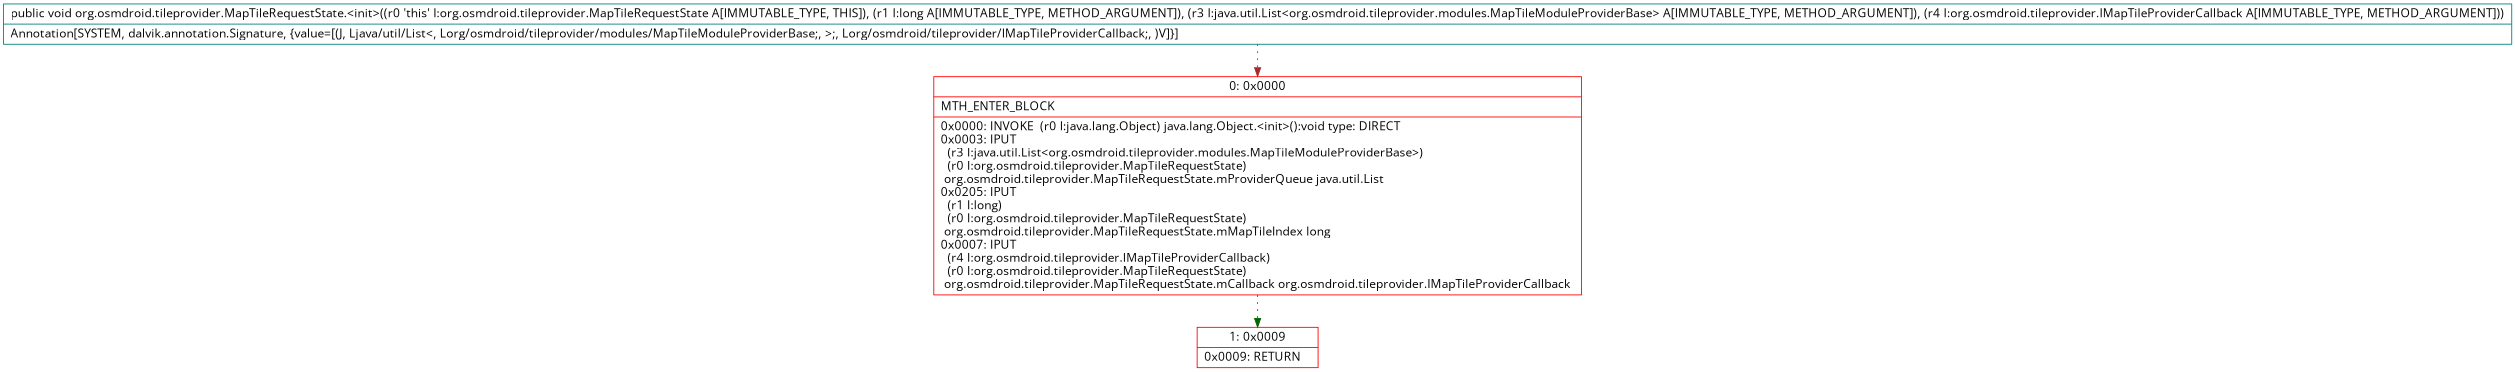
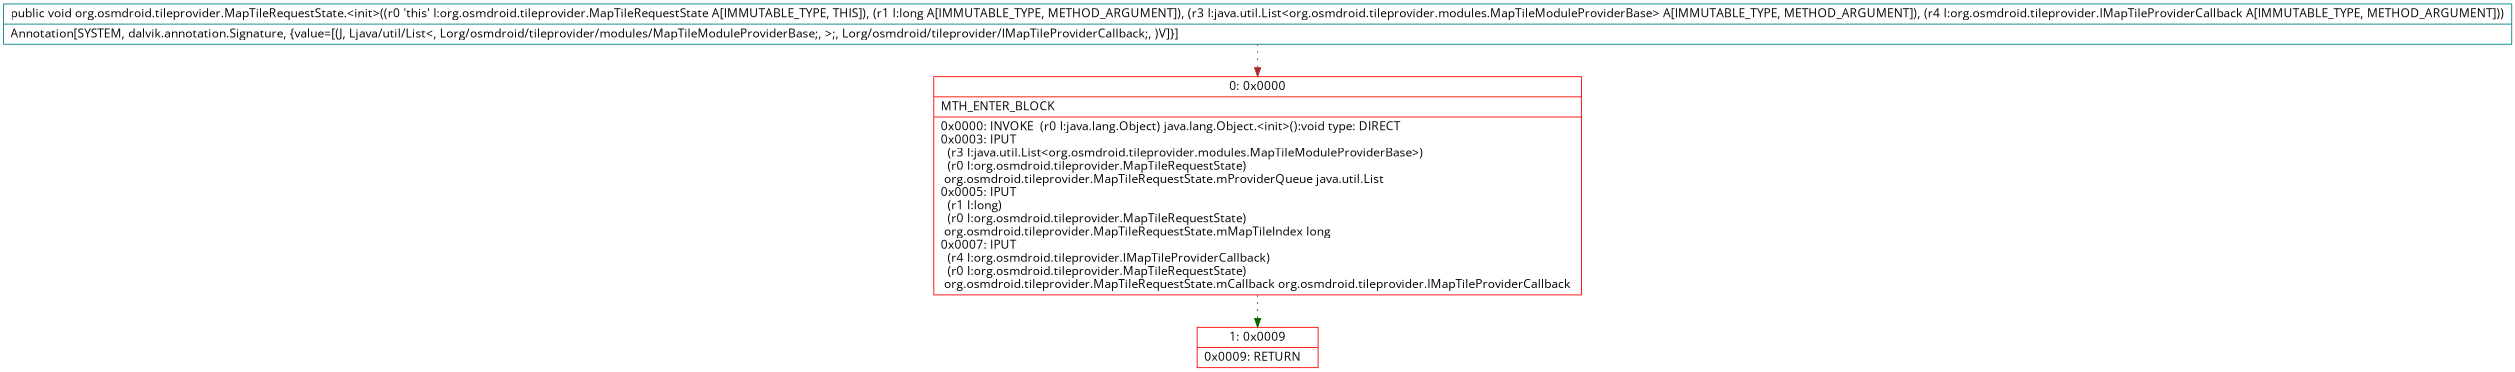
node "0: 0x0000": text "0x0205: IPUT" -> "0x0005: IPUT"
